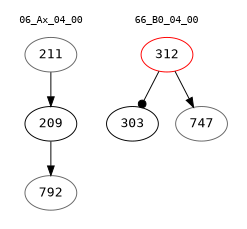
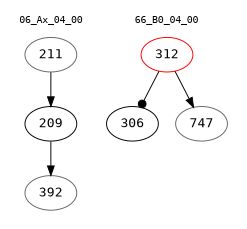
node "303": label "303" -> "306"
node "792": label "792" -> "392"
